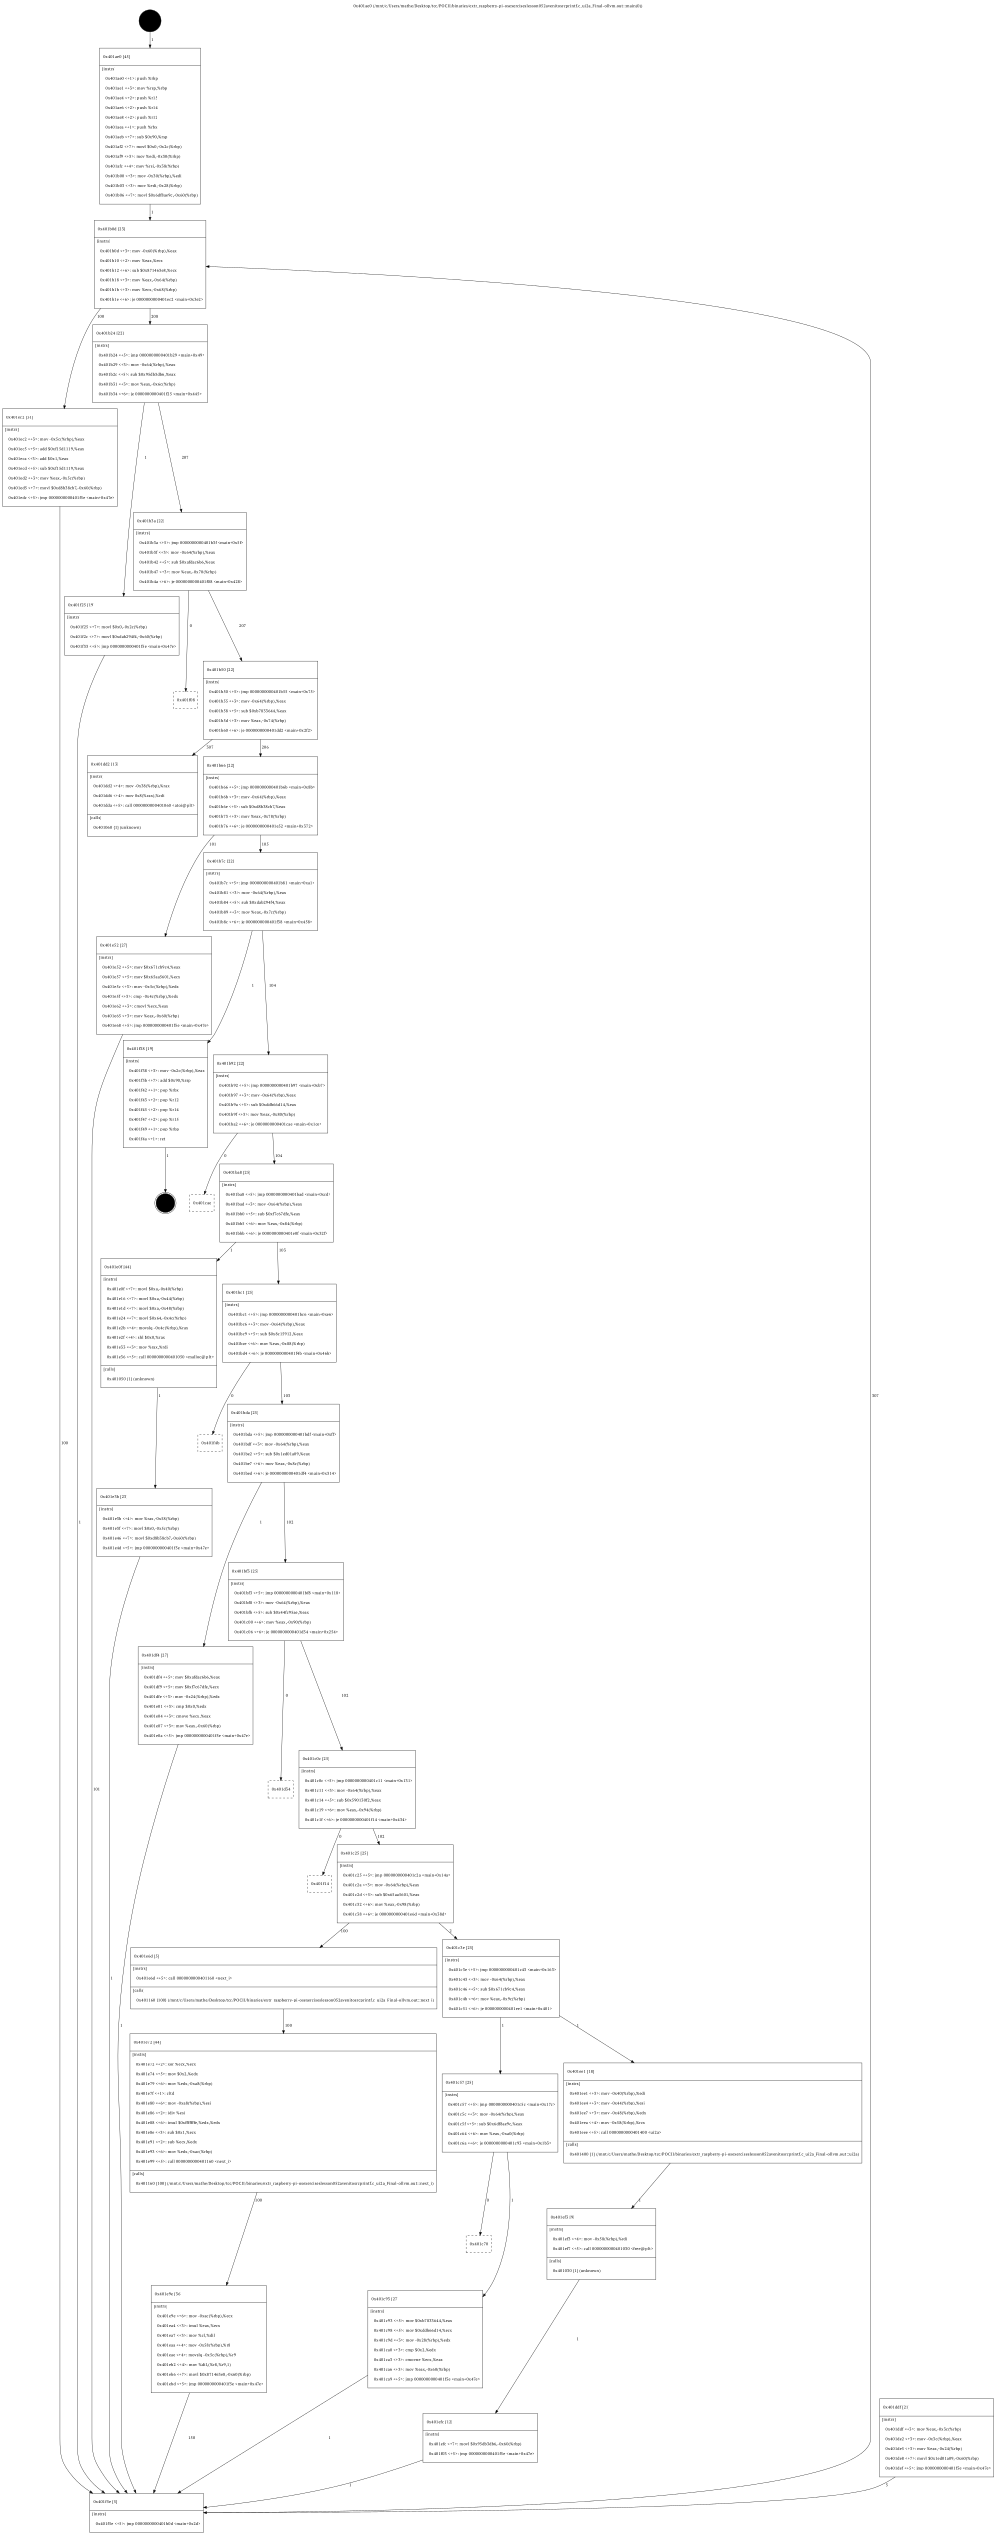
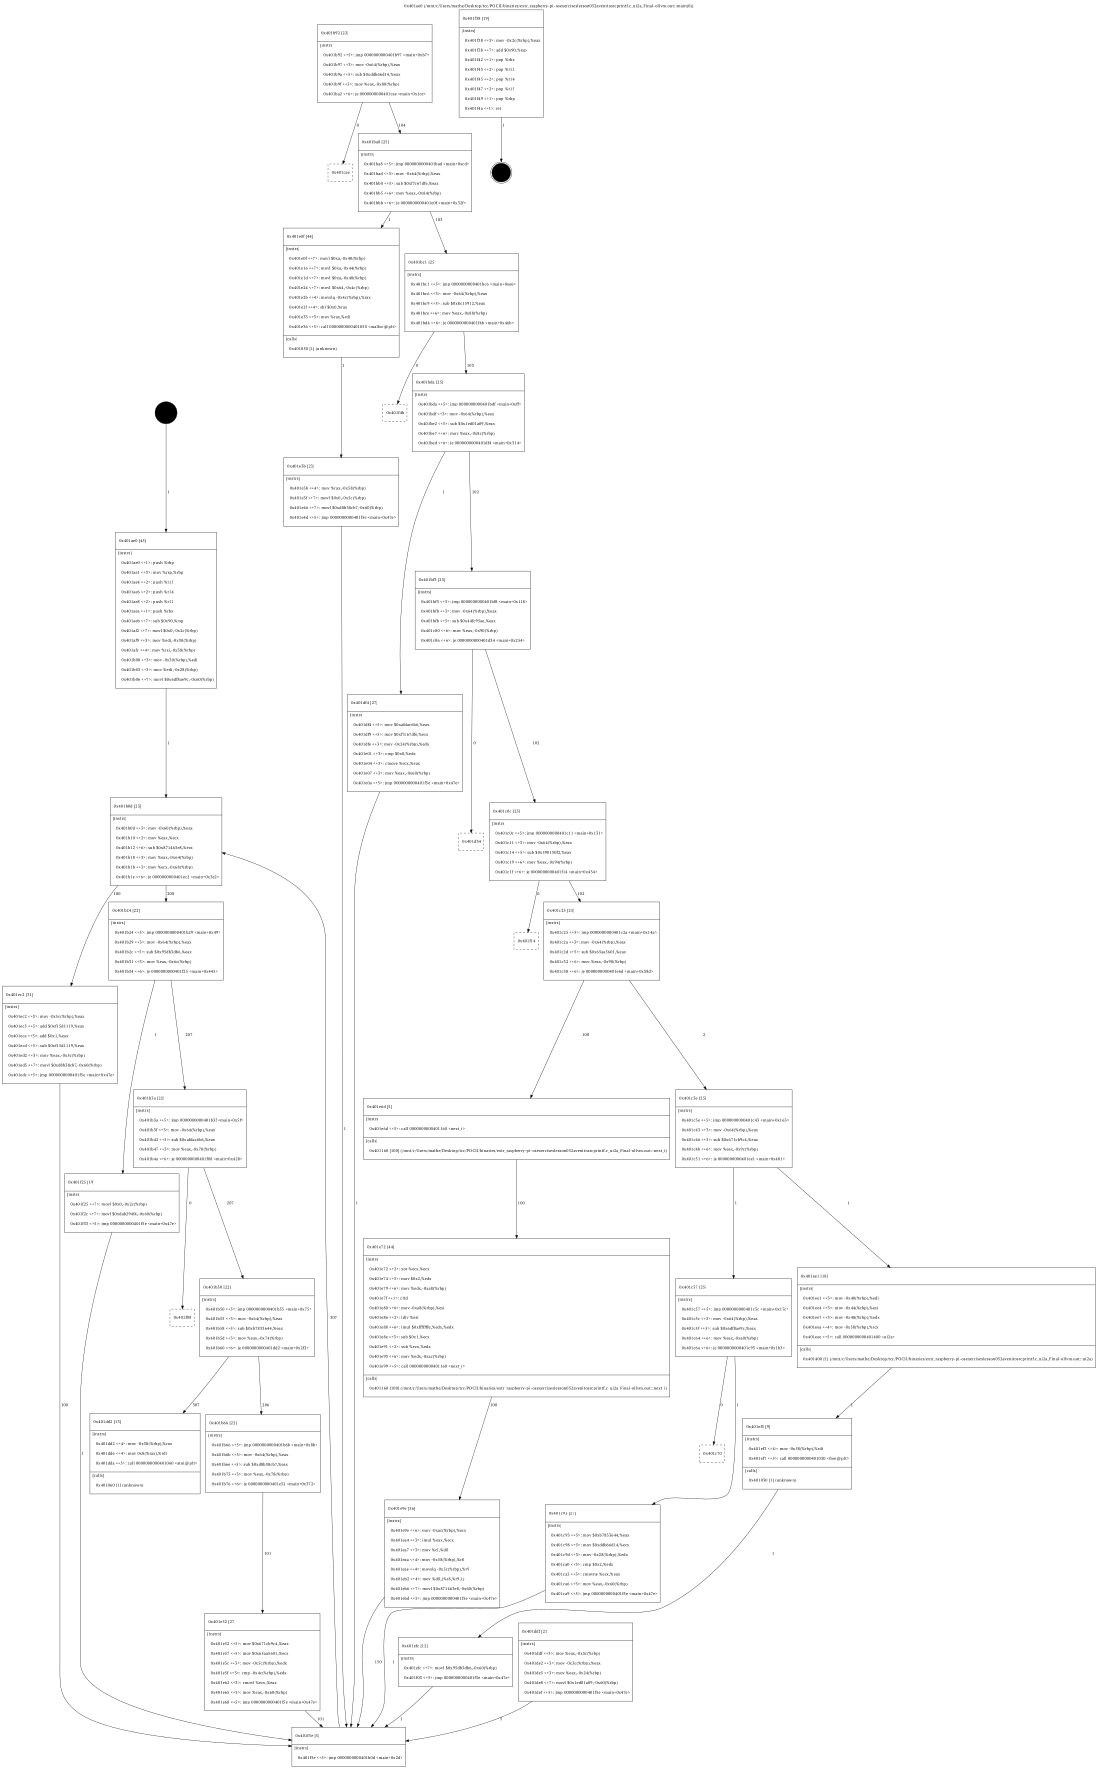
node "0x401b7c [22]": removed
